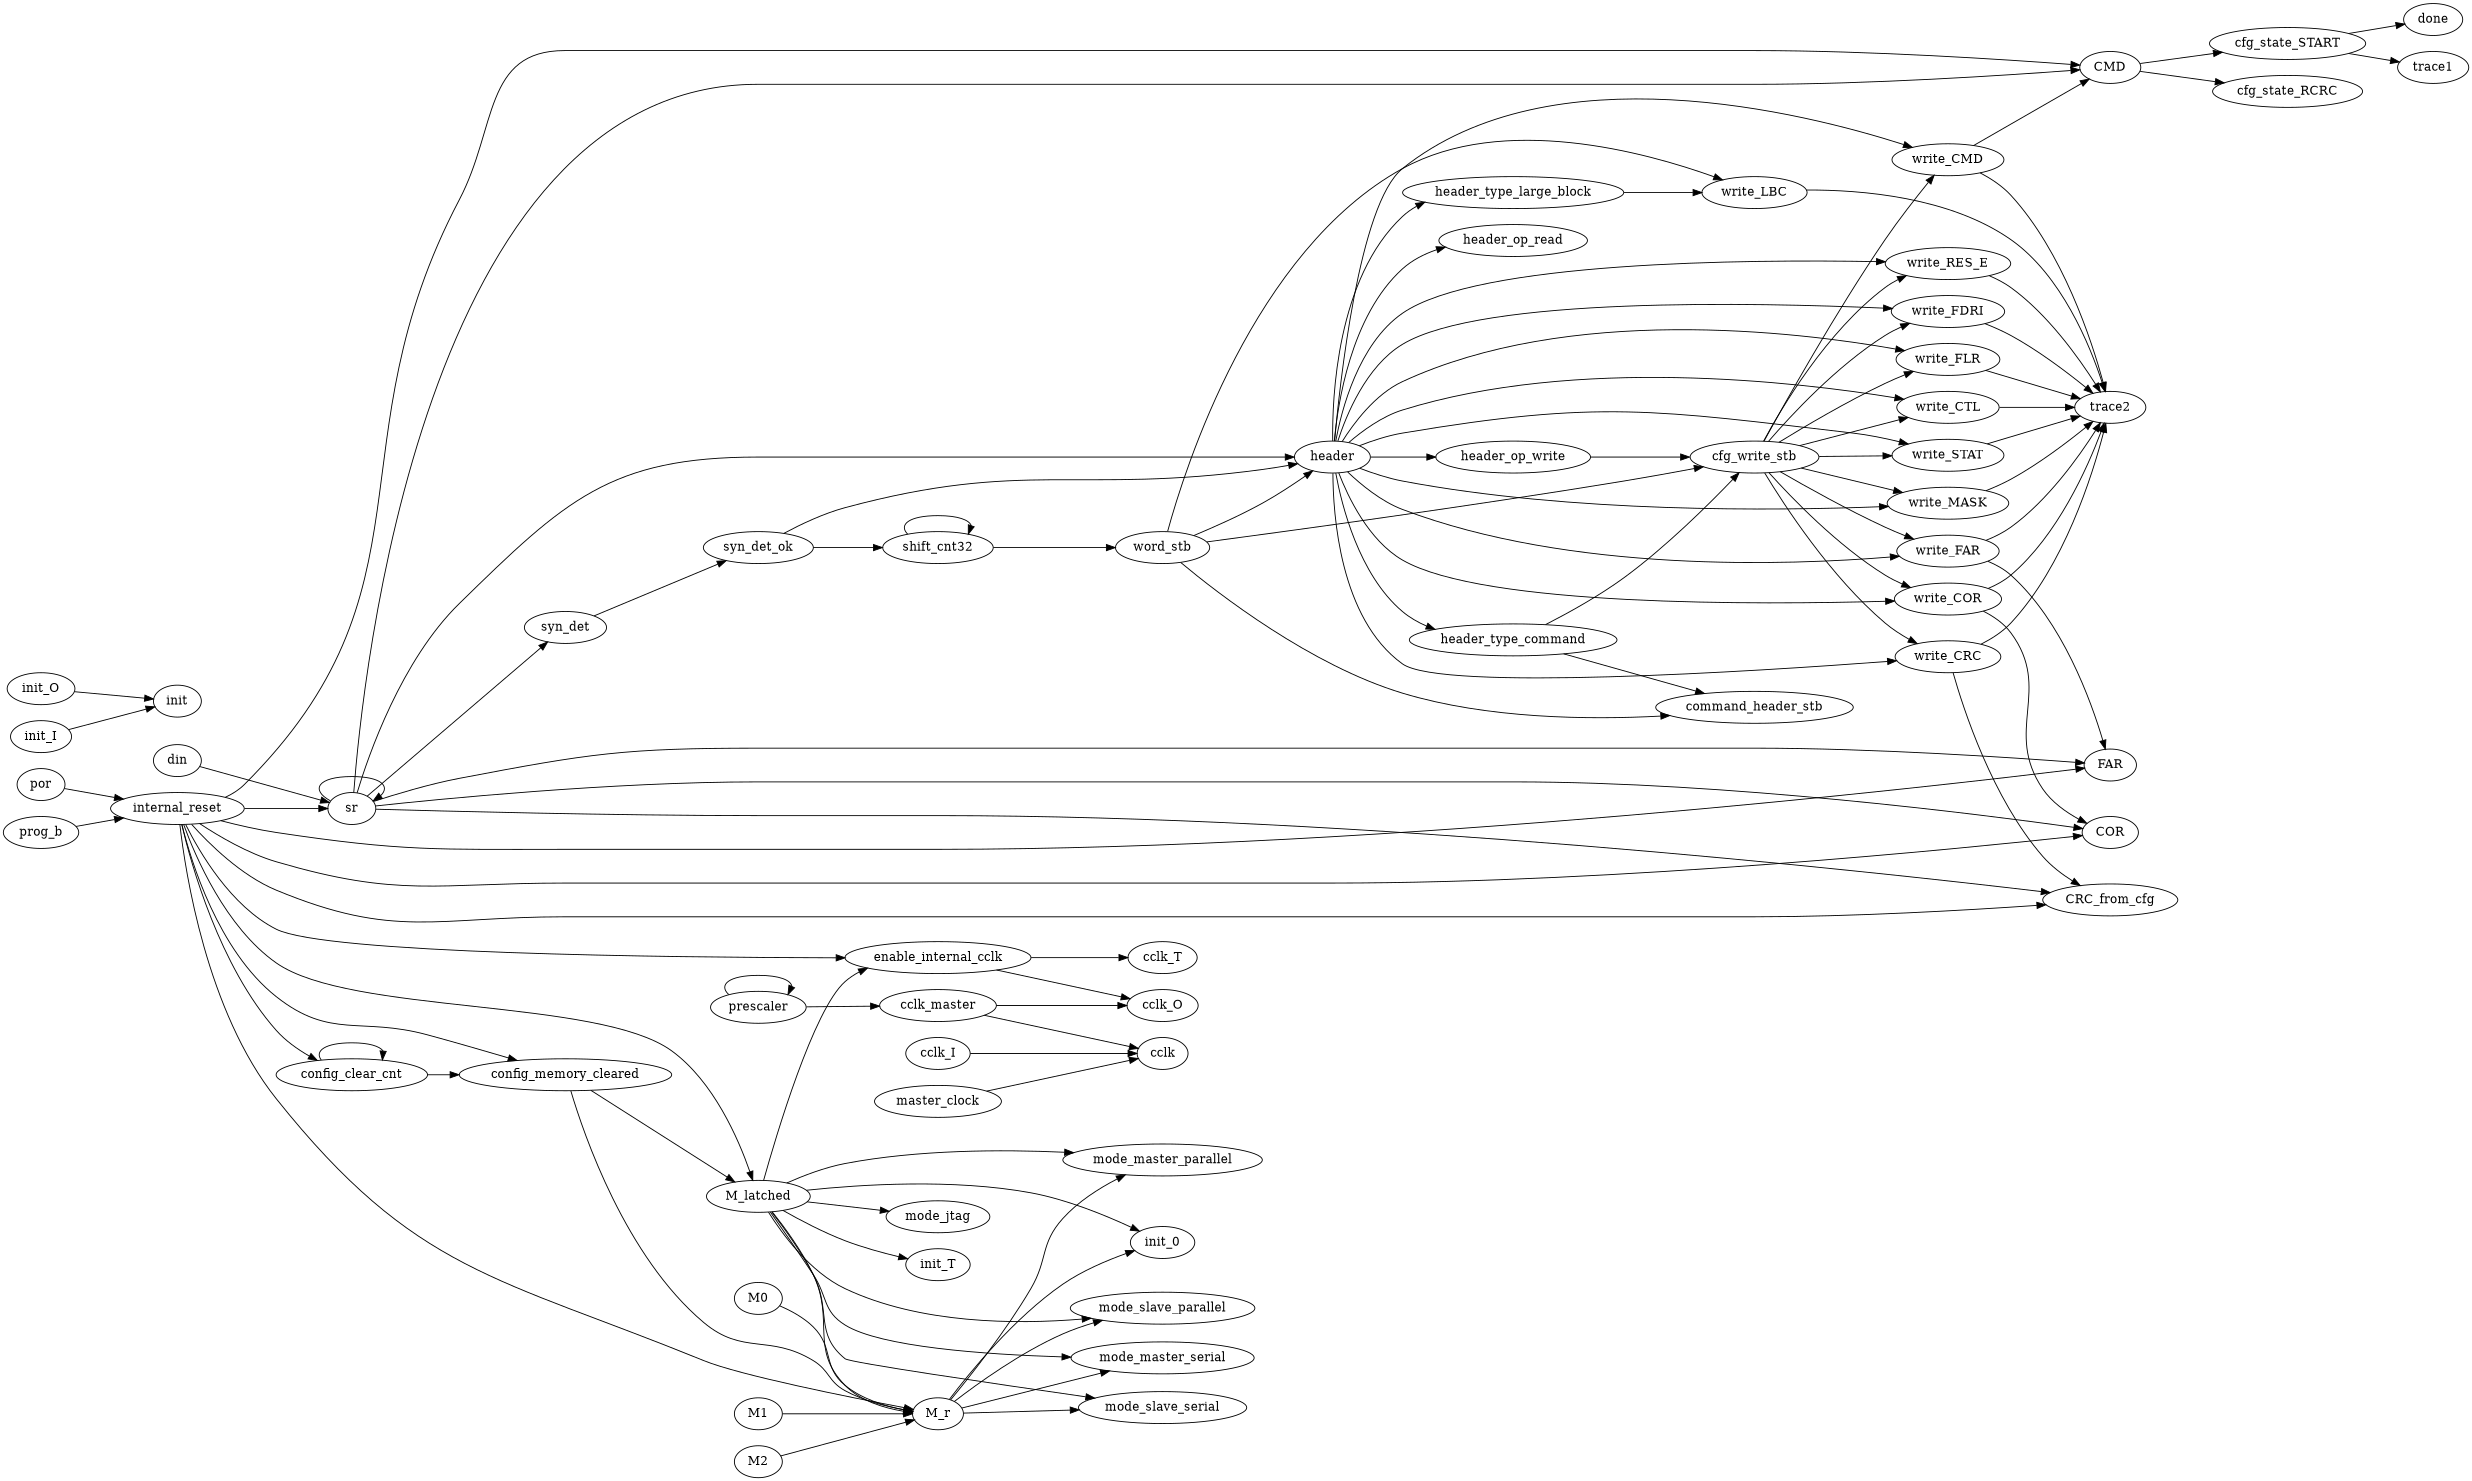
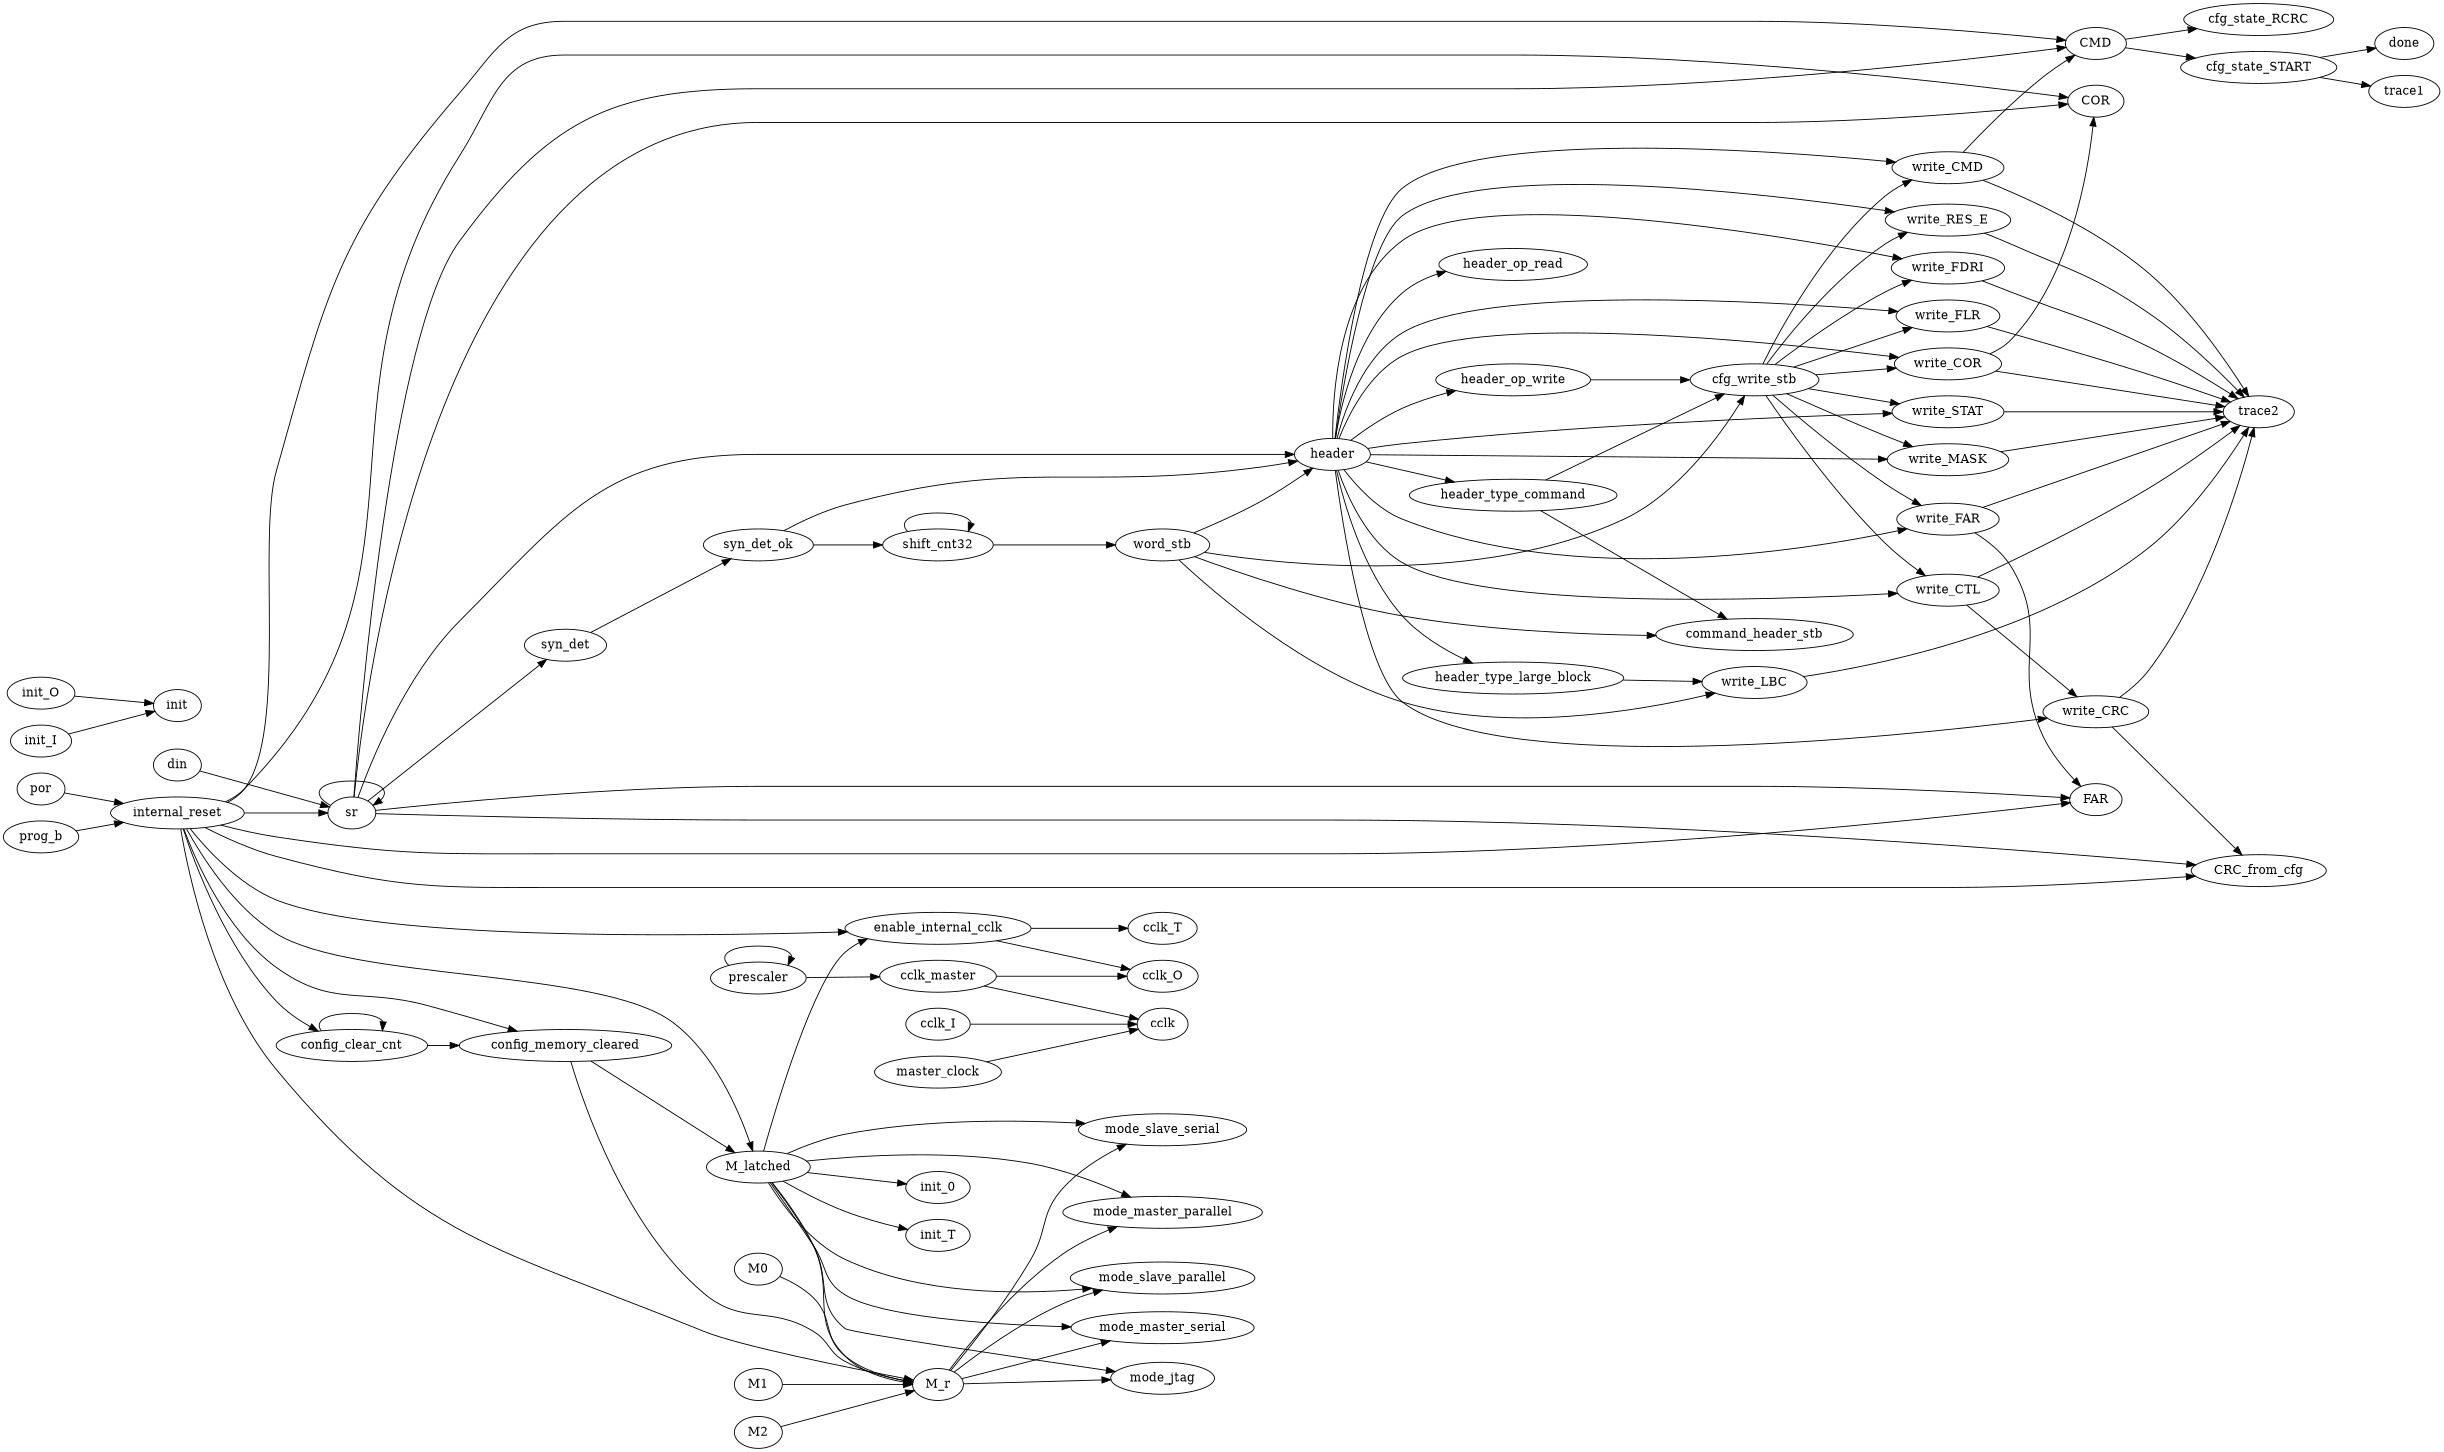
edge "cfg_write_stb" -> "write_CRC": now "write_CTL" -> "write_CRC"
edge "M_r" -> "init_0": now "M_r" -> "mode_jtag"
